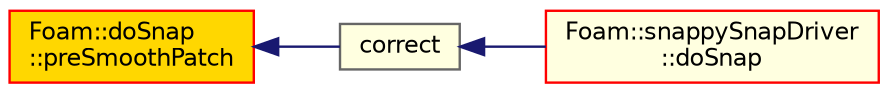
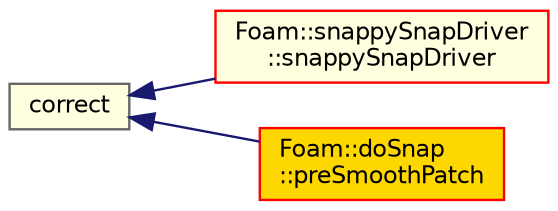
edge "correct" -> "Foam::doSnap ::preSmoothPatch": reversed
node "Foam::snappySnapDriver ::doSnap": label "Foam::snappySnapDriver ::doSnap" -> "Foam::snappySnapDriver ::snappySnapDriver"
